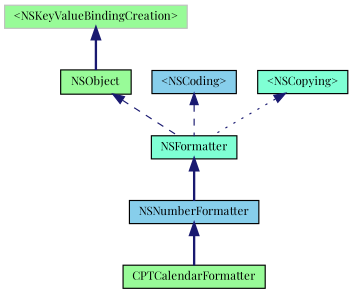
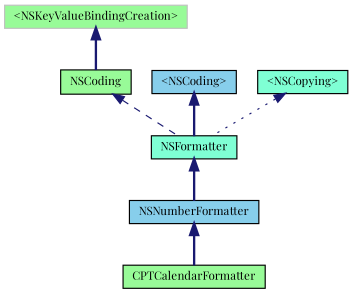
node "NSObject": label "NSObject" -> "NSCoding"
edge "NSFormatter" -> "<NSCoding>": style dashed -> bold
